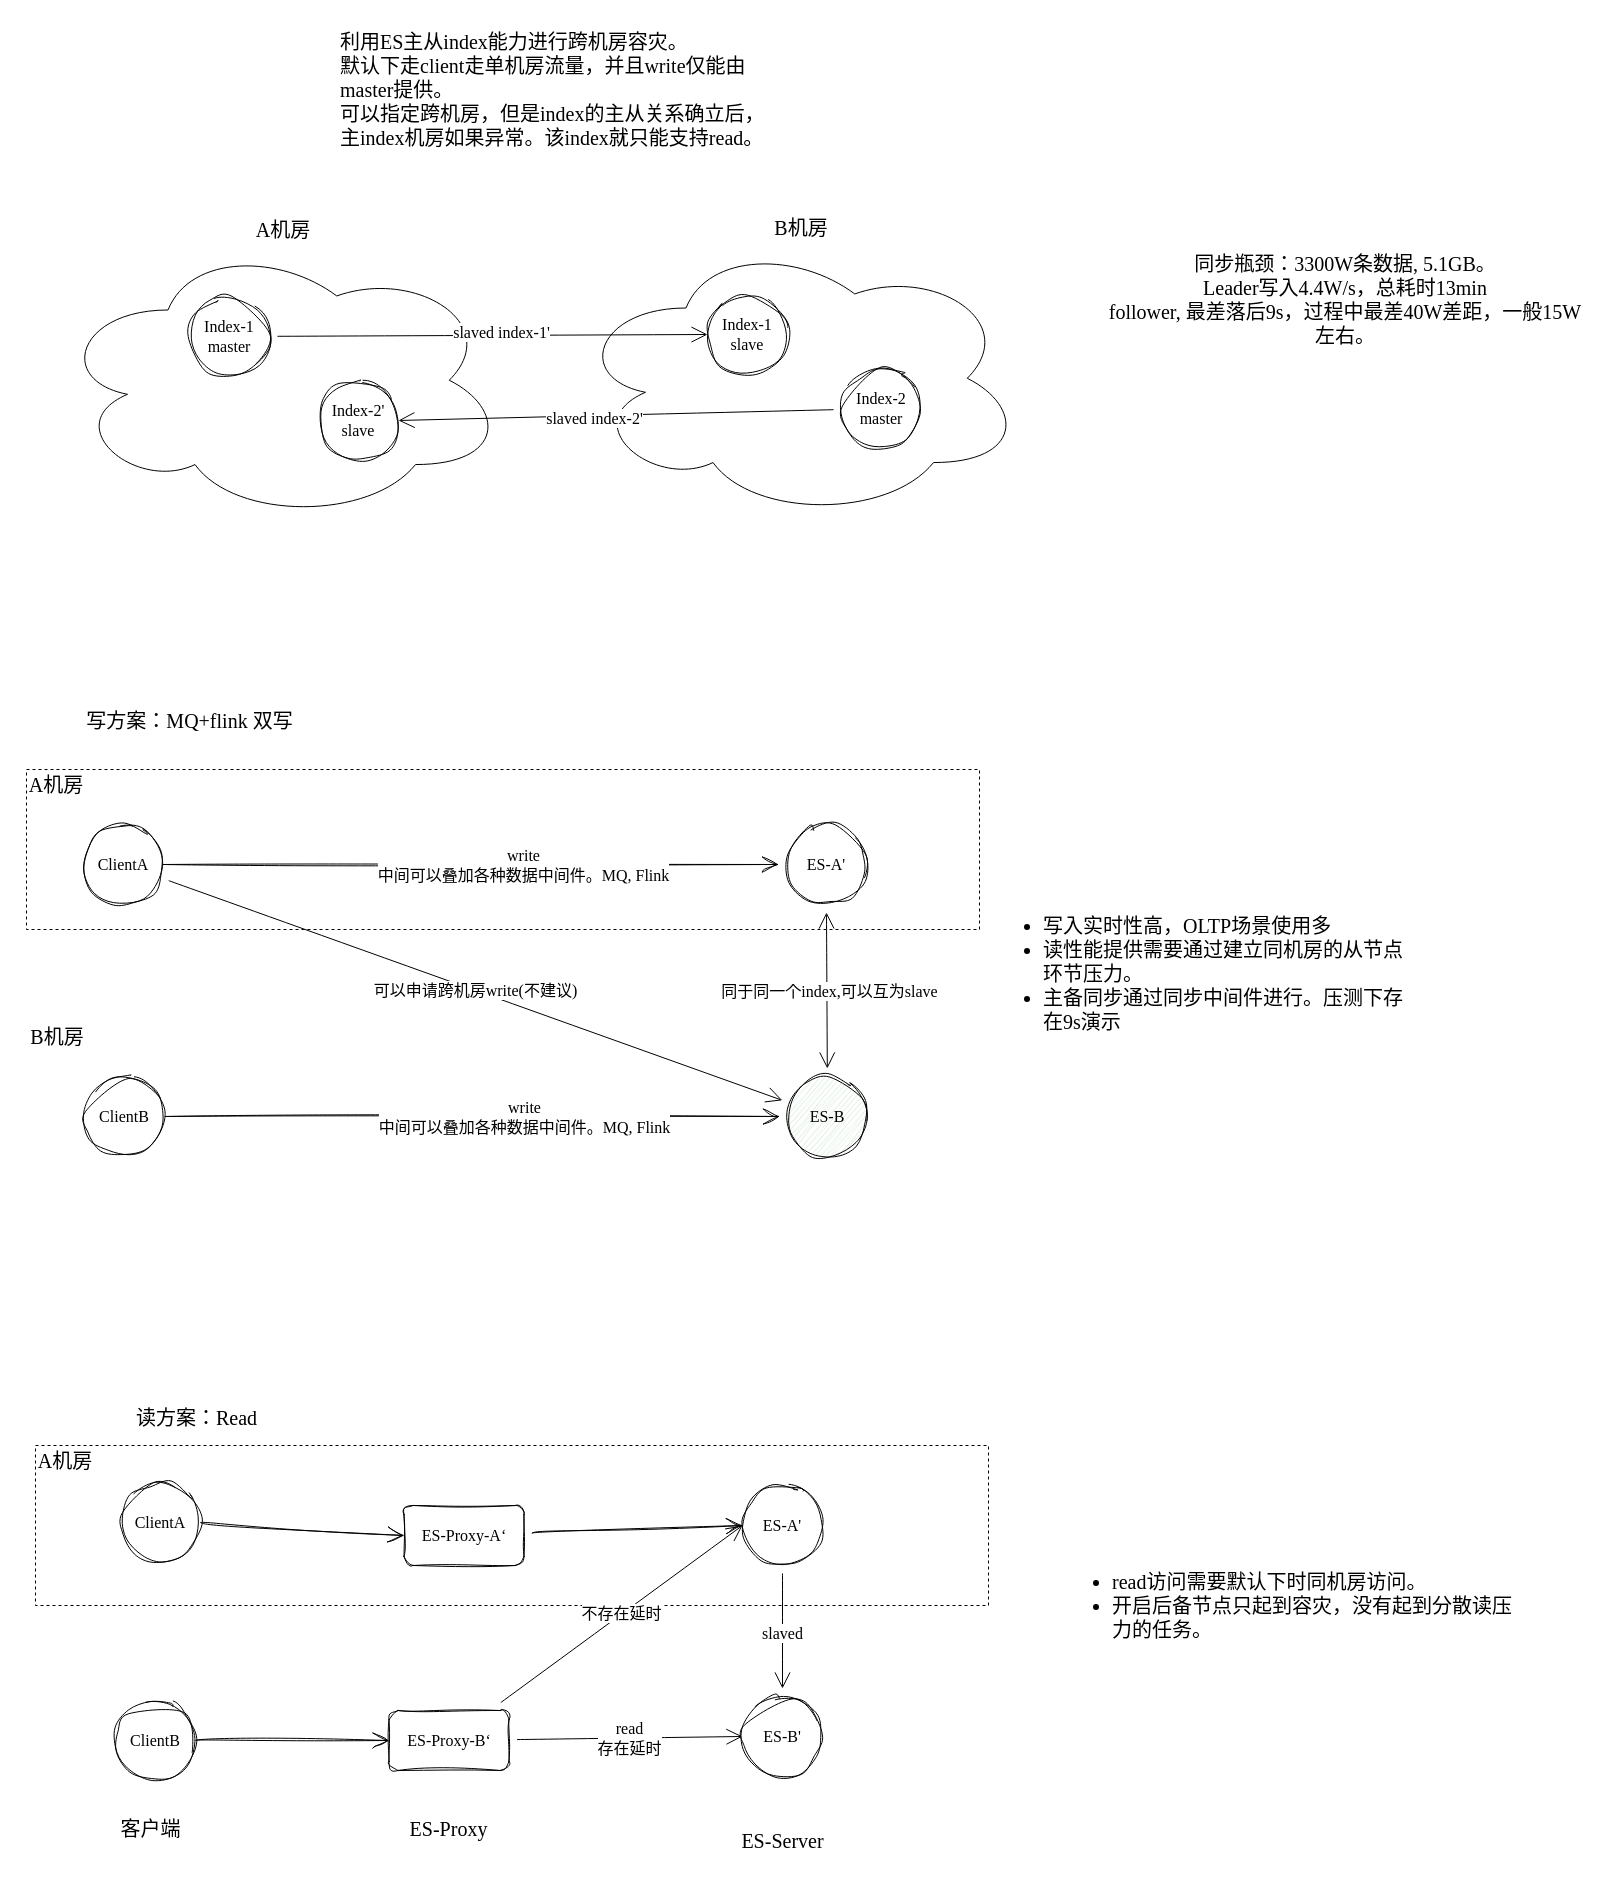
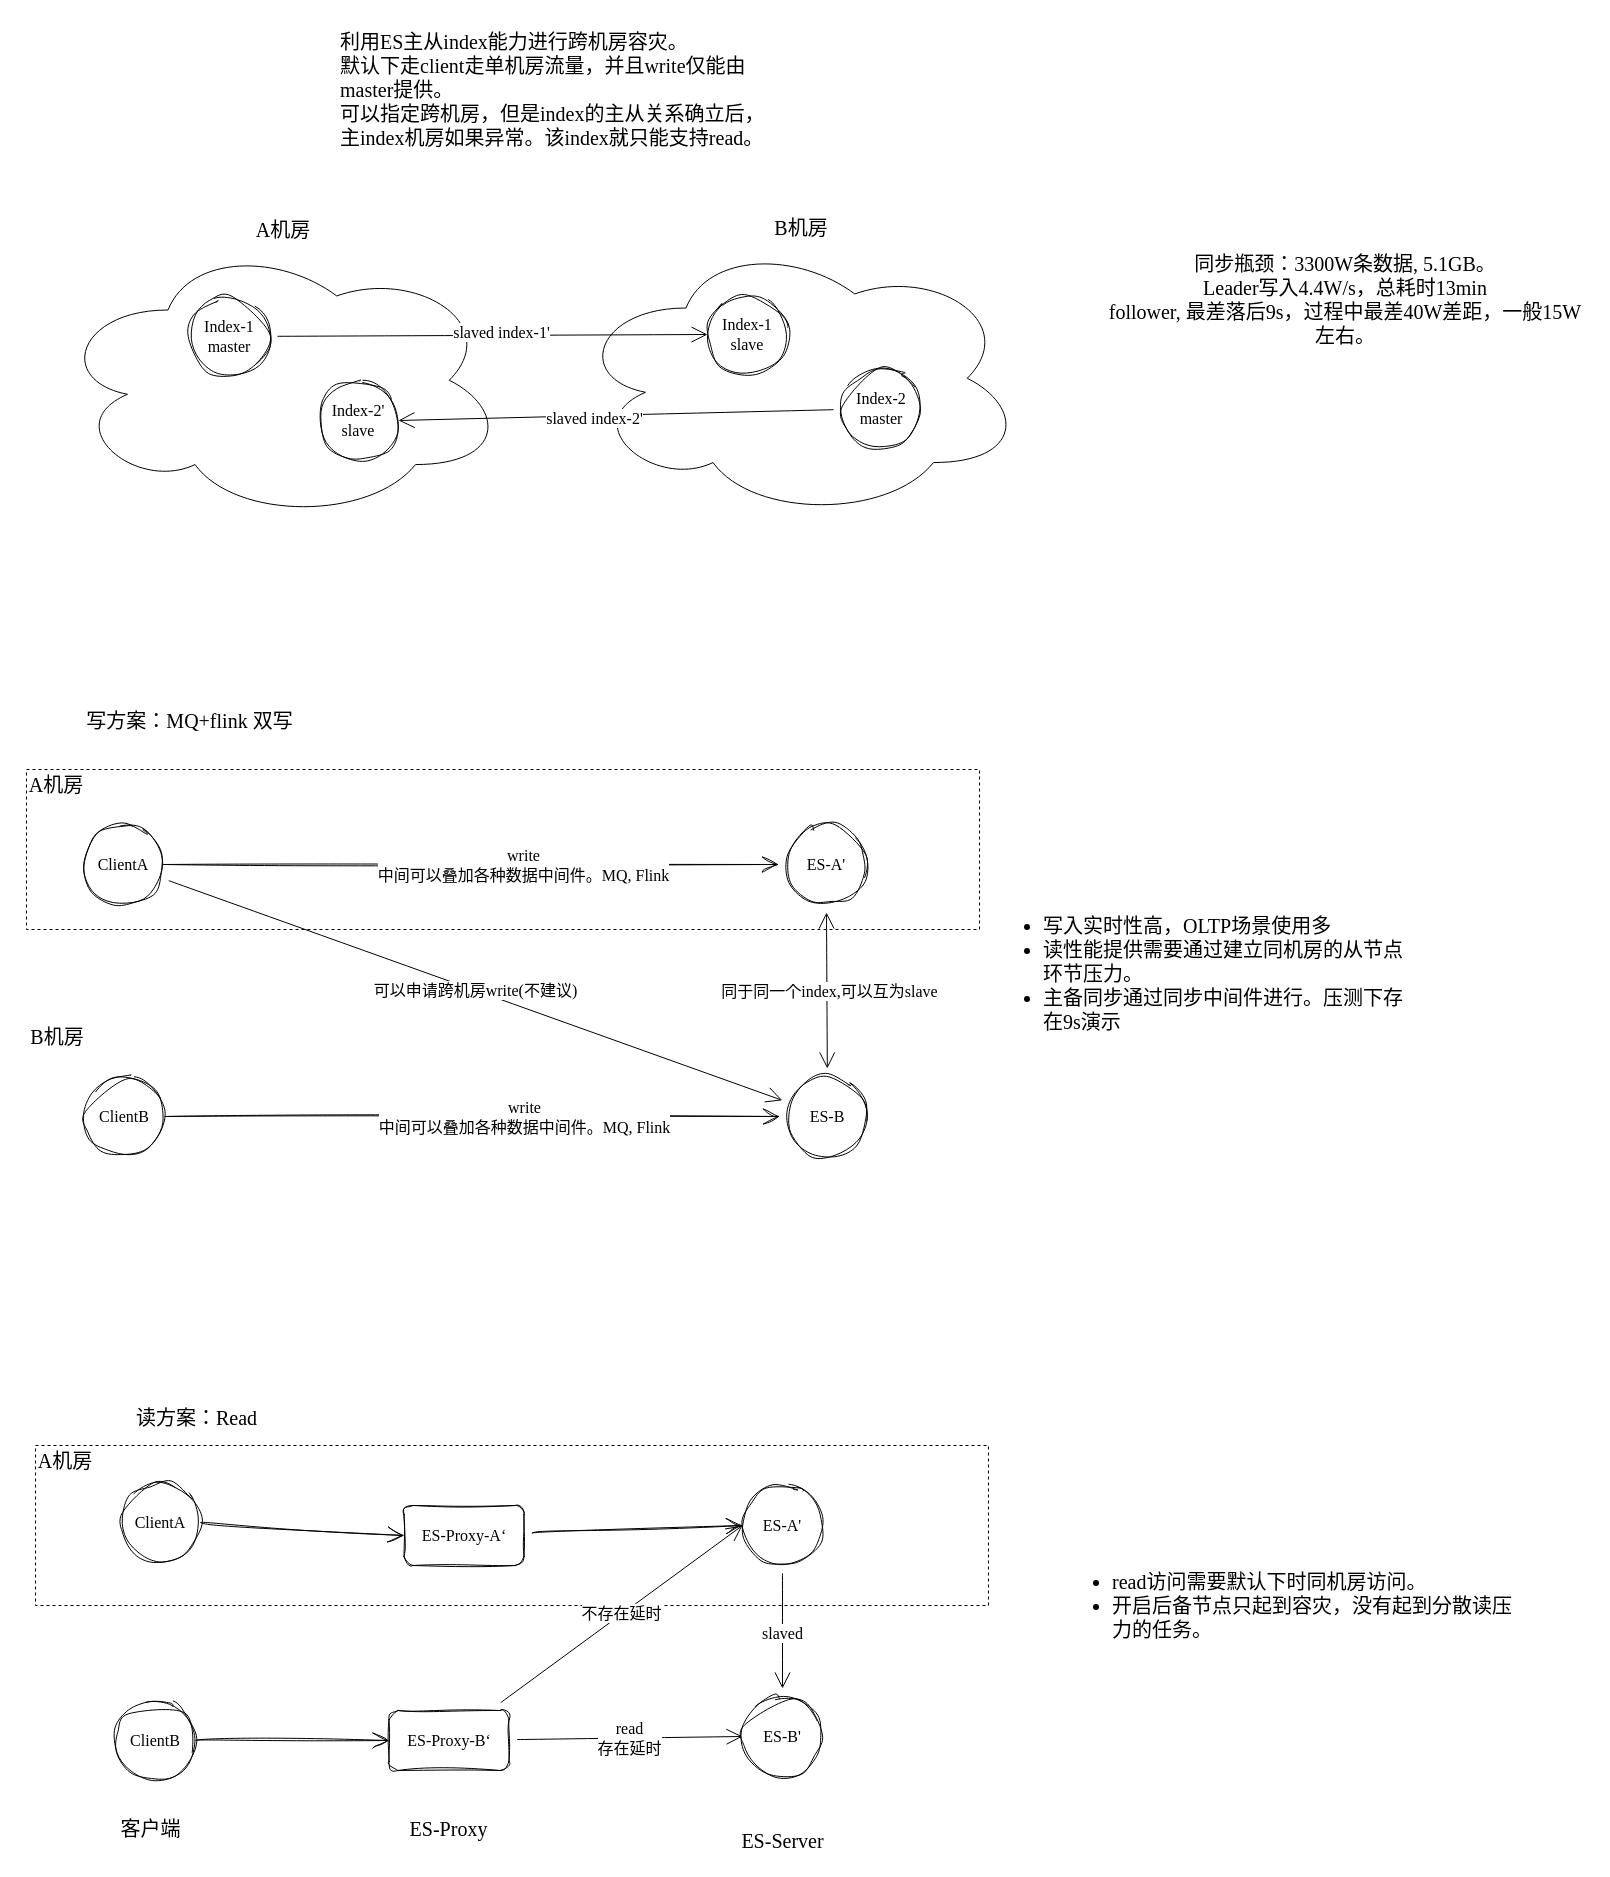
node "ES-B": fillcolor #d5e8d4 -> #ffffff
